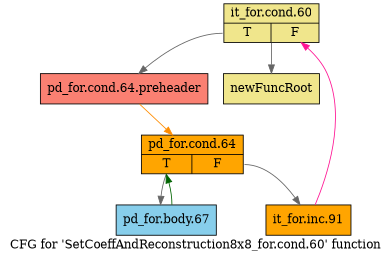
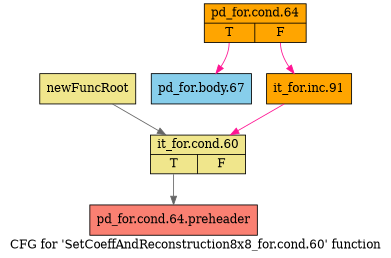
edge "it_for.cond.60" -> "newFuncRoot": reversed
edge "pd_for.cond.64.preheader" -> "pd_for.cond.64": removed
edge "pd_for.cond.64" -> "it_for.inc.91": color gray40 -> deeppink
edge "pd_for.cond.64" -> "pd_for.body.67": color gray40 -> deeppink
edge "pd_for.body.67" -> "pd_for.cond.64": removed
